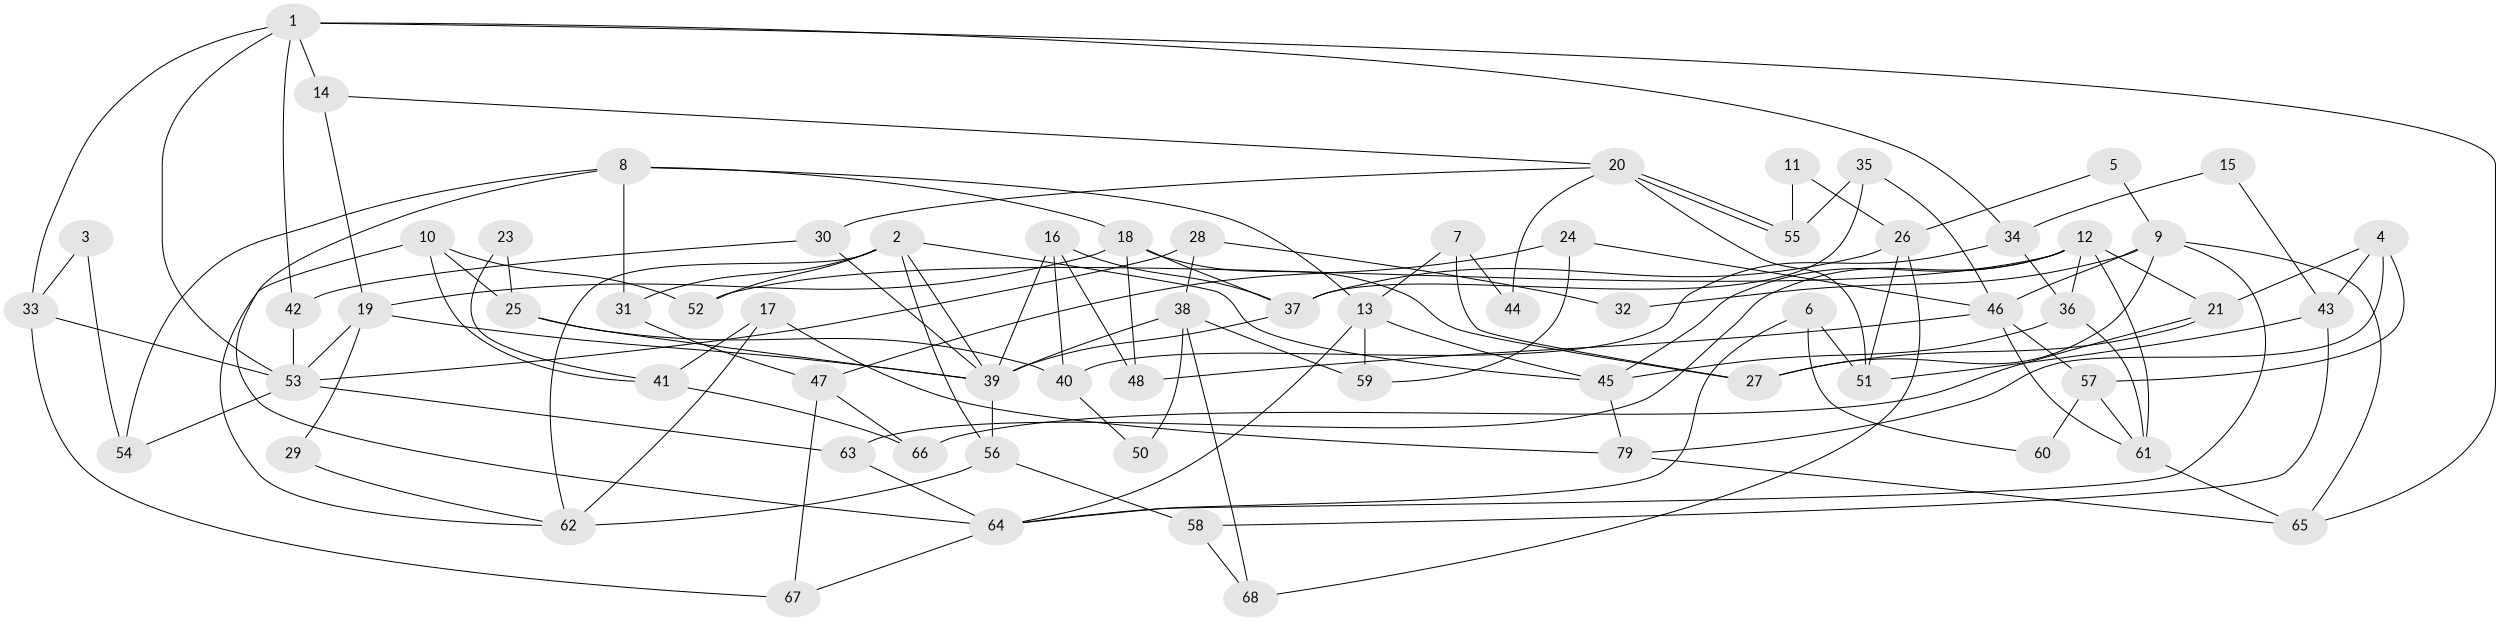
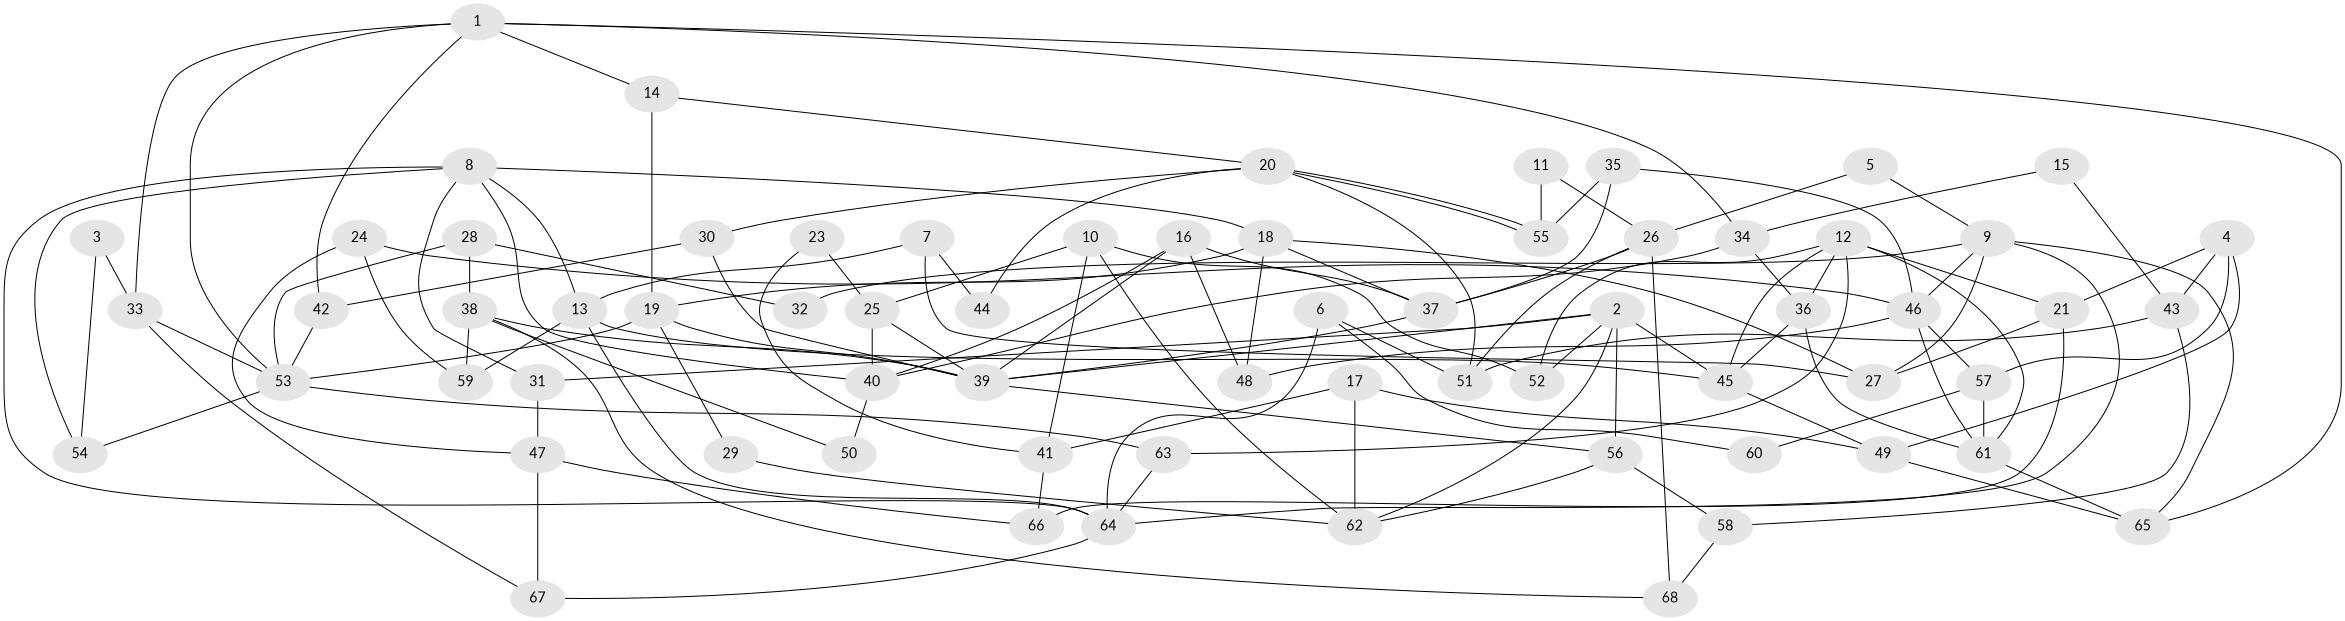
edge "8" -- "40": added
node "79": label "79" -> "49"
